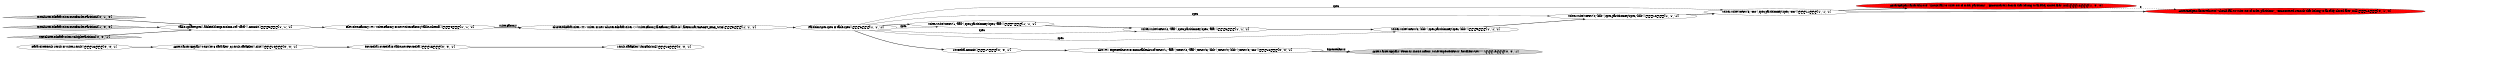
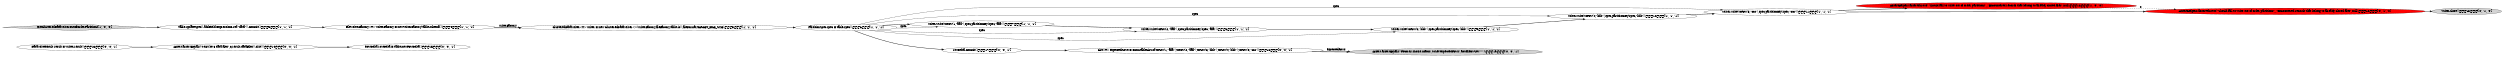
node "writer.close()@@@13@@@['0', '1', '0']": added
node "testClusteredDataWriterOutOfOrderPartitions['0', '1', '0']": removed
node "testClusteredDataWriterMultiplePartitions['0', '0', '1']": removed
node "result.dataFiles().forEach(null)@@@16@@@['0', '0', '1']": removed
